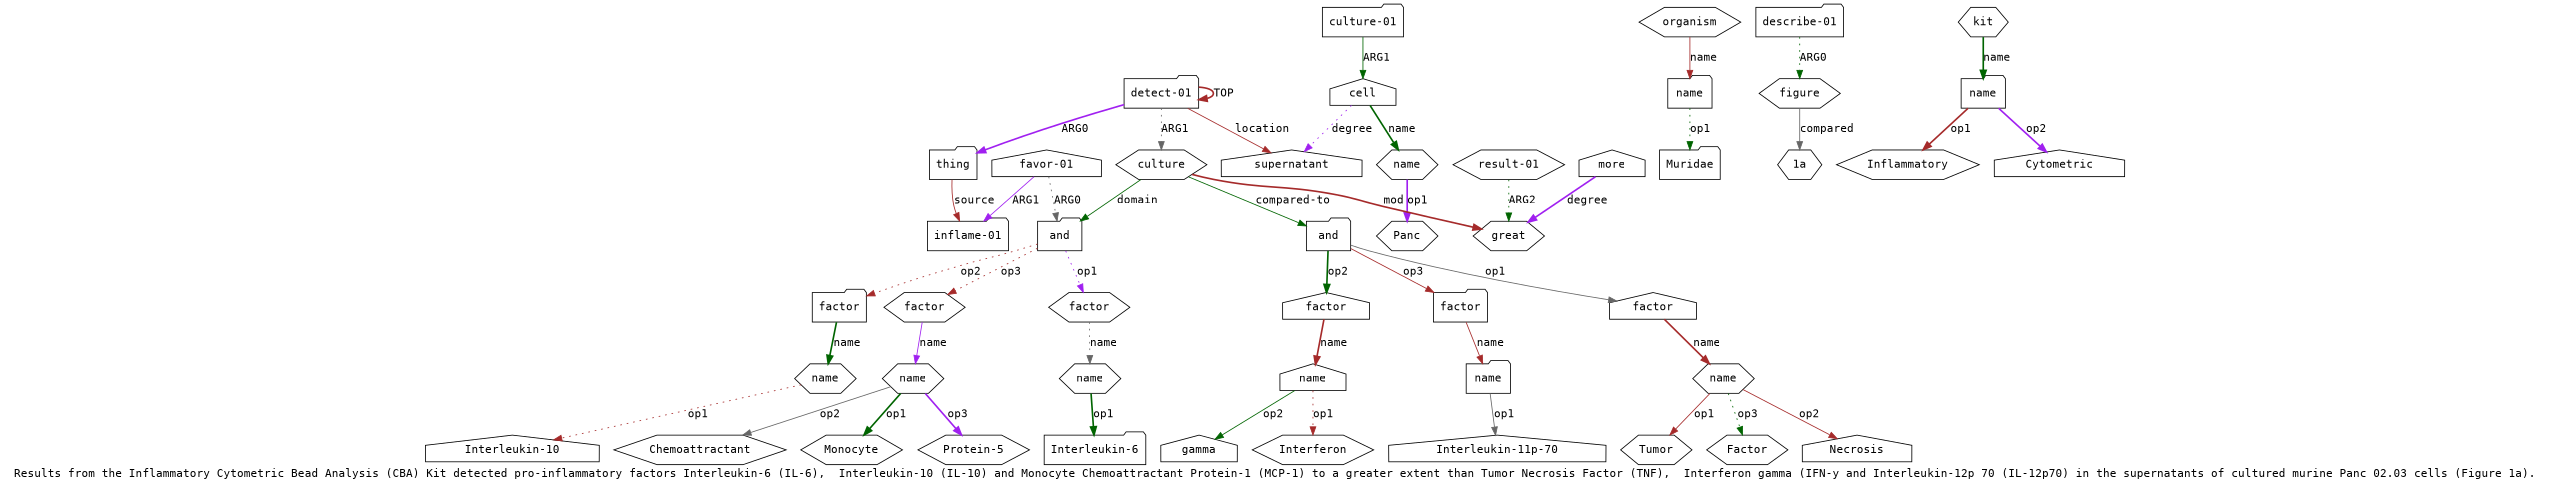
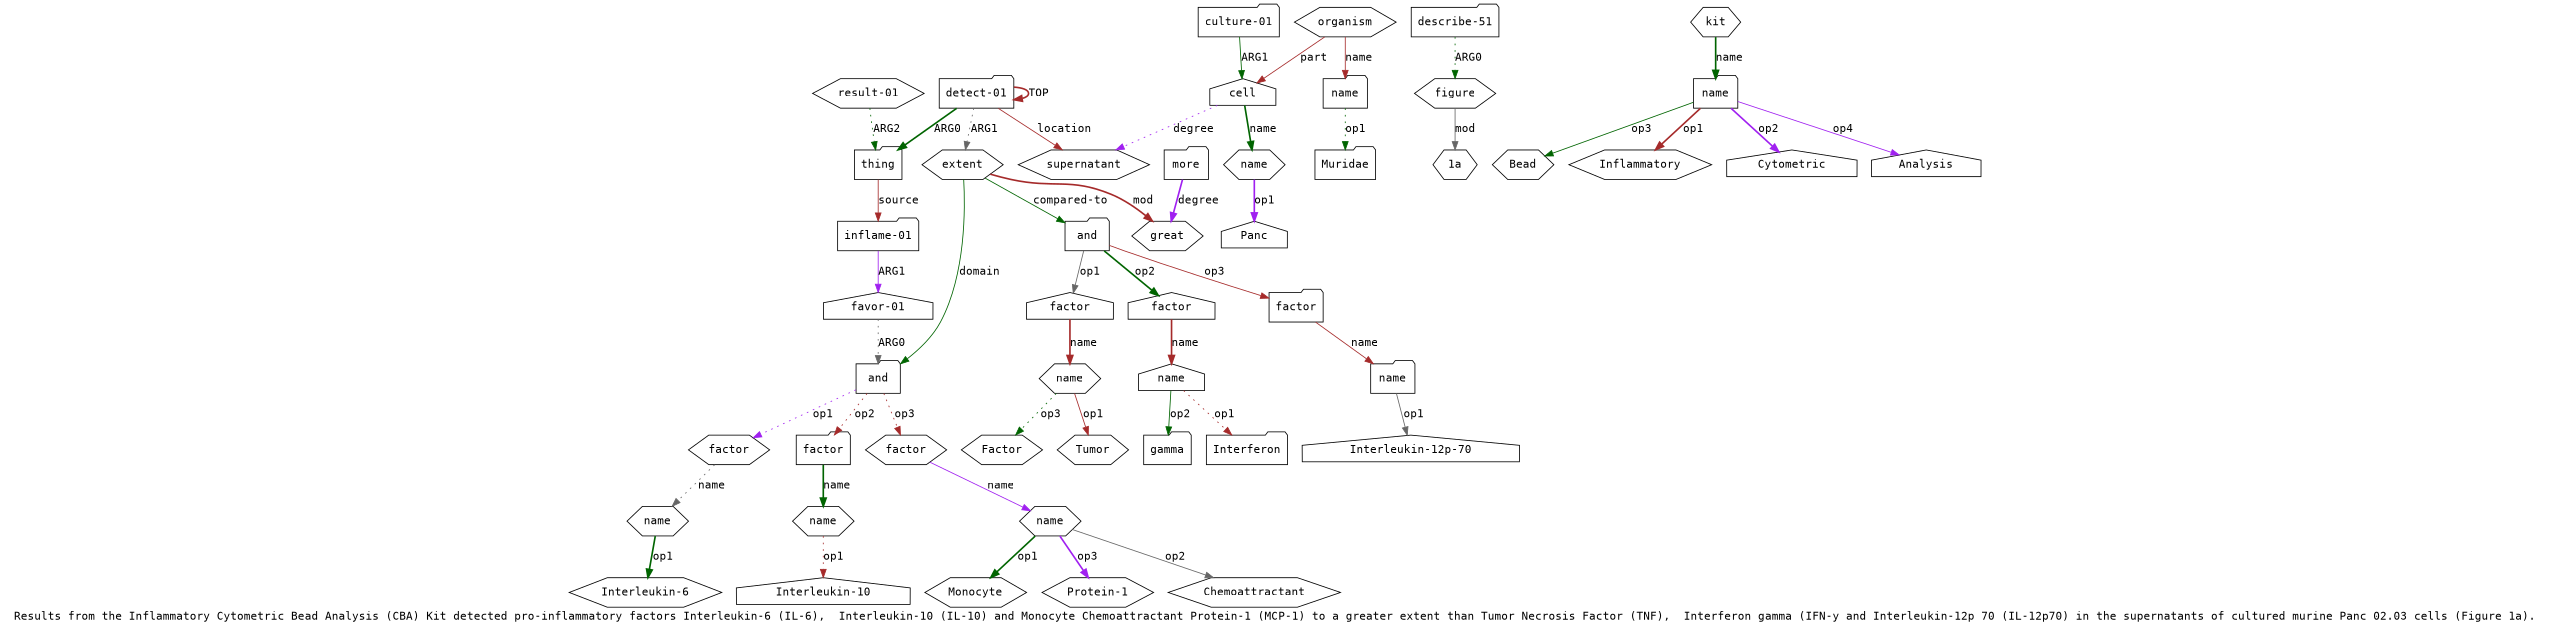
node "describe-01": label "describe-01" -> "describe-51"
edge "organism" -> "cell": added, label "part"
edge "detect-01" -> "thing": color purple -> darkgreen
edge "figure" -> "1a": label "compared" -> "mod"
node "culture": label "culture" -> "extent"
node "supernatant": shape house -> hexagon
node "Bead": added
node "more": shape house -> folder
node "Analysis": added
edge "favor-01" -> "inflame-01": reversed
edge "result-01" -> "great": now "result-01" -> "thing"
node "Panc": shape hexagon -> house
node "Protein-5": label "Protein-5" -> "Protein-1"
node "Interleukin-6": shape folder -> hexagon
node "gamma": shape house -> folder
node "Interferon": shape hexagon -> folder
node "Interleukin-11p-70": label "Interleukin-11p-70" -> "Interleukin-12p-70"
node "Necrosis": removed
